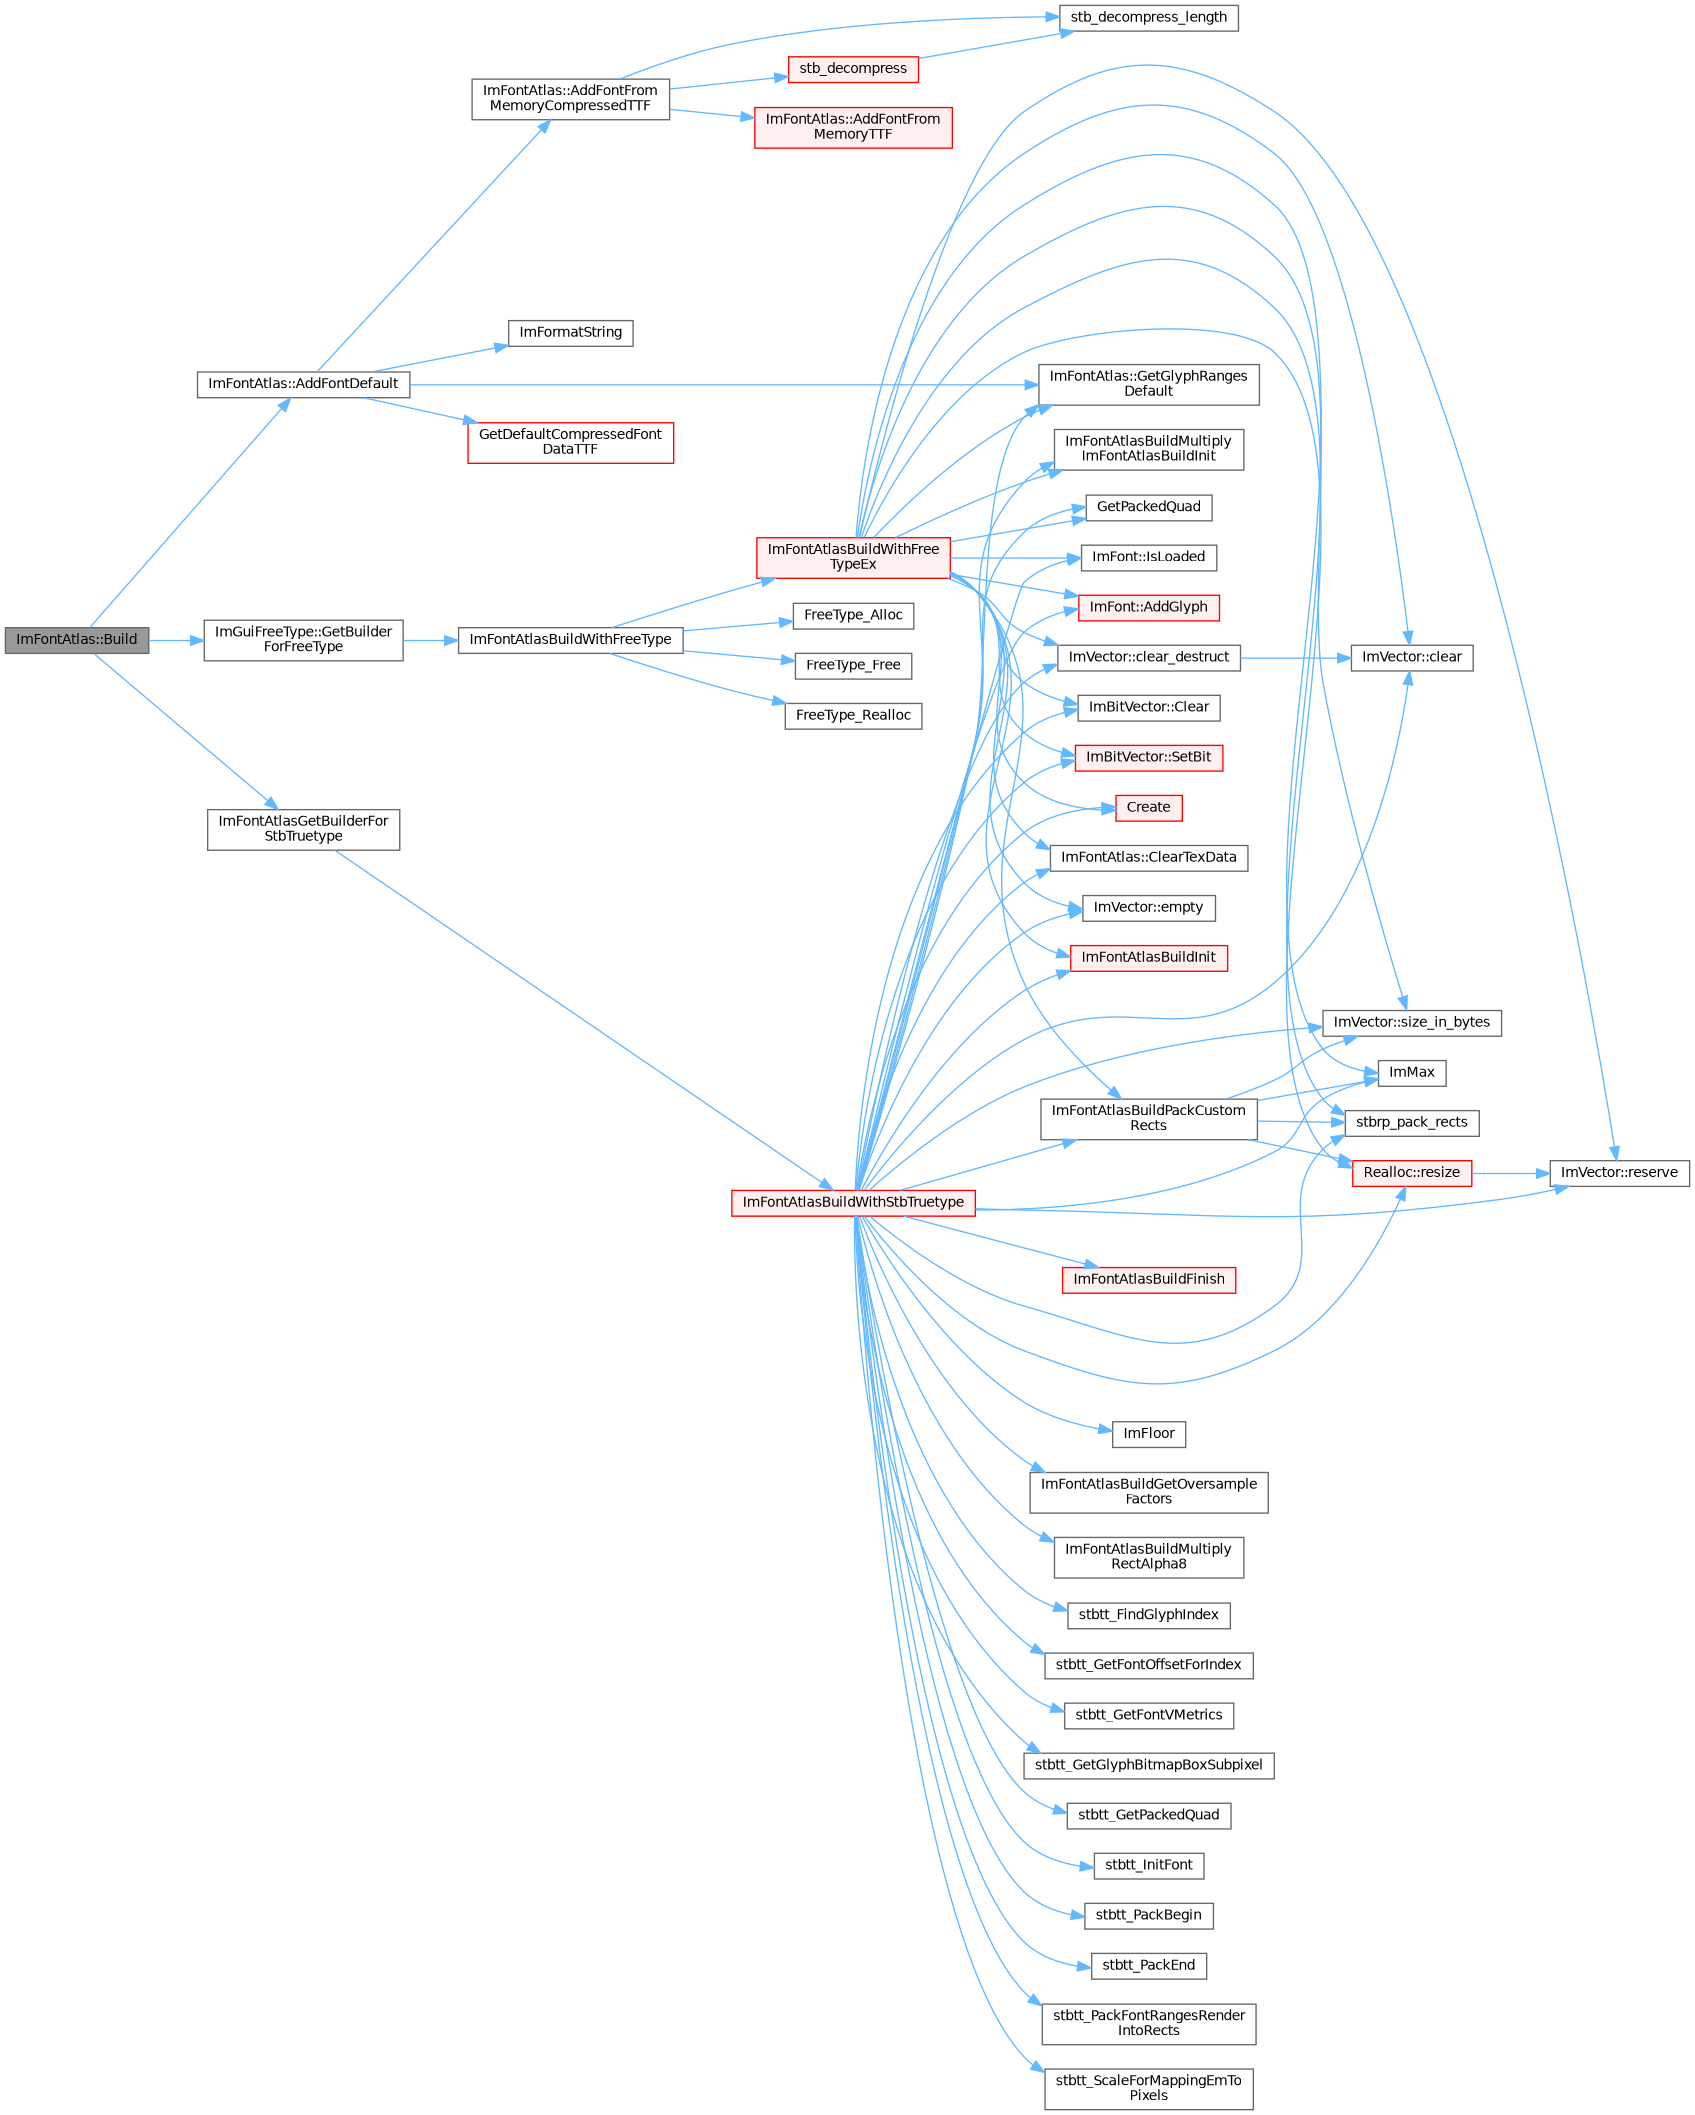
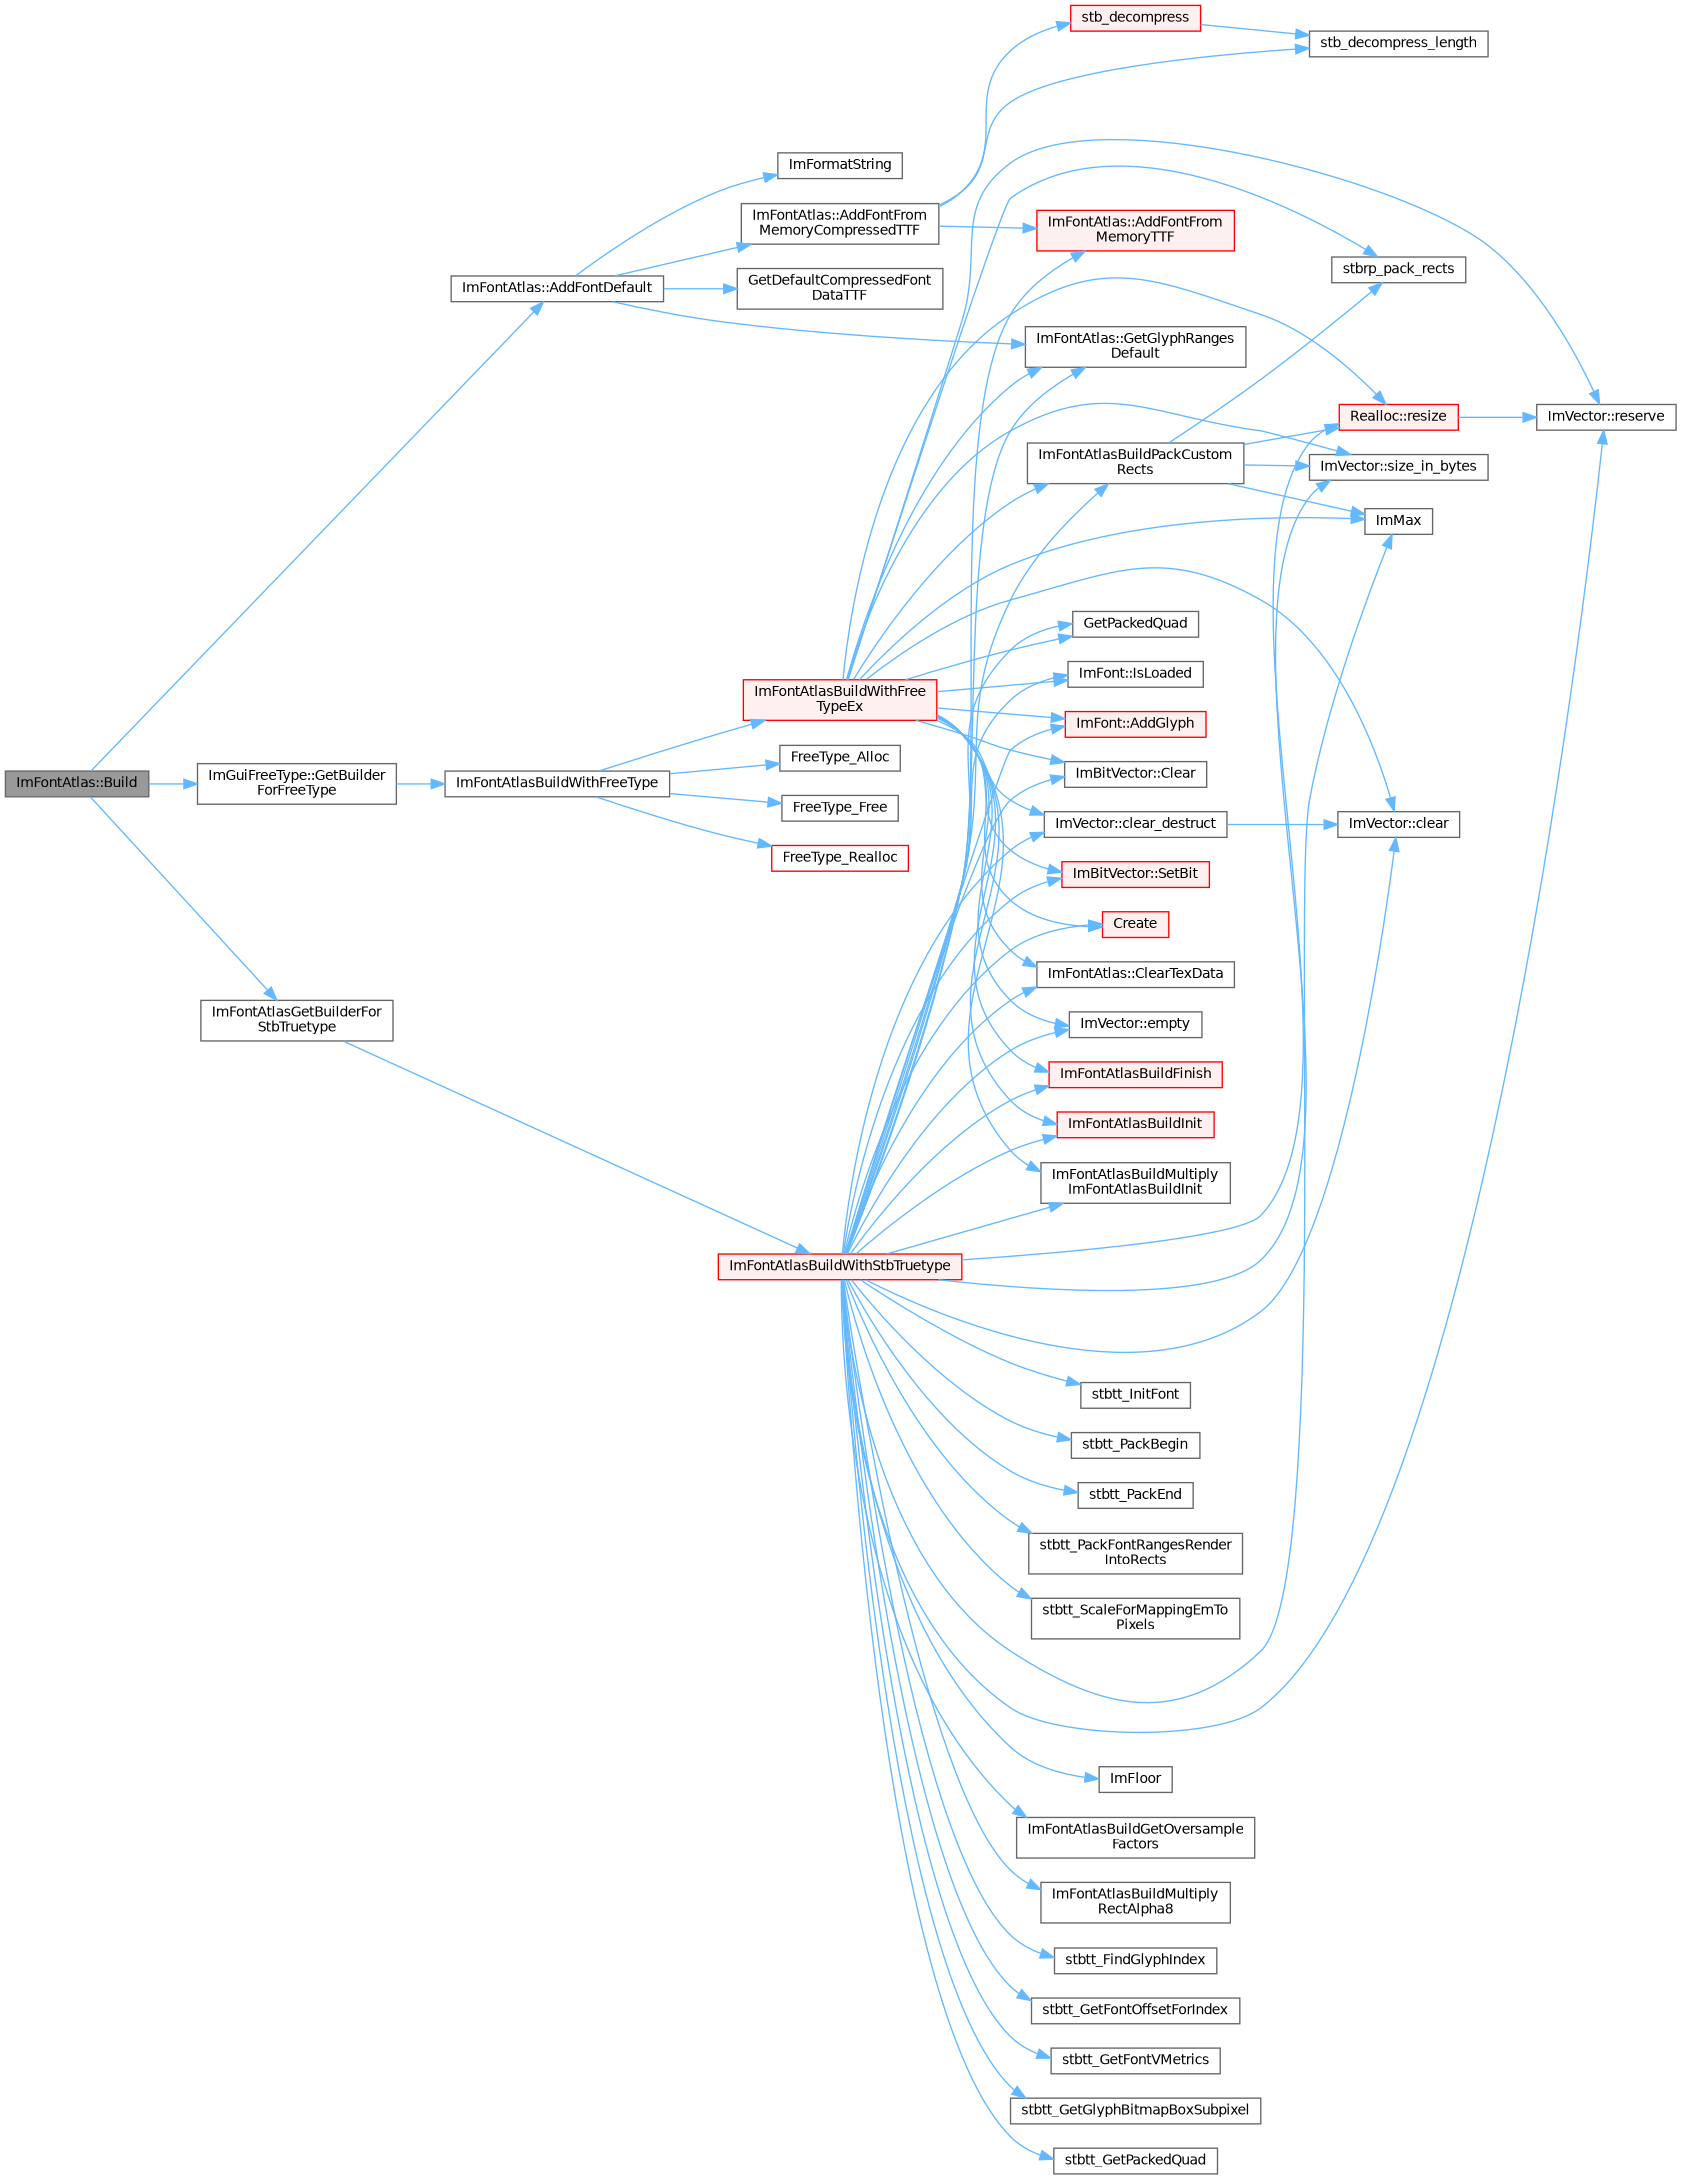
node "GetDefaultCompressedFont DataTTF": color red -> grey40
node "FreeType_Realloc": color grey40 -> red
edge "ImFontAtlasBuildWithFree TypeEx" -> "ImFontAtlasBuildFinish": added
edge "ImFontAtlasBuildWithStbTruetype" -> "stbrp_pack_rects": now "ImFontAtlasBuildWithStbTruetype" -> "ImFontAtlas::AddFontFrom MemoryTTF"
